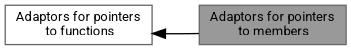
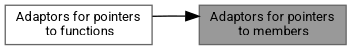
edge "Adaptors for pointers to members" -> "Adaptors for pointers to functions": reversed
